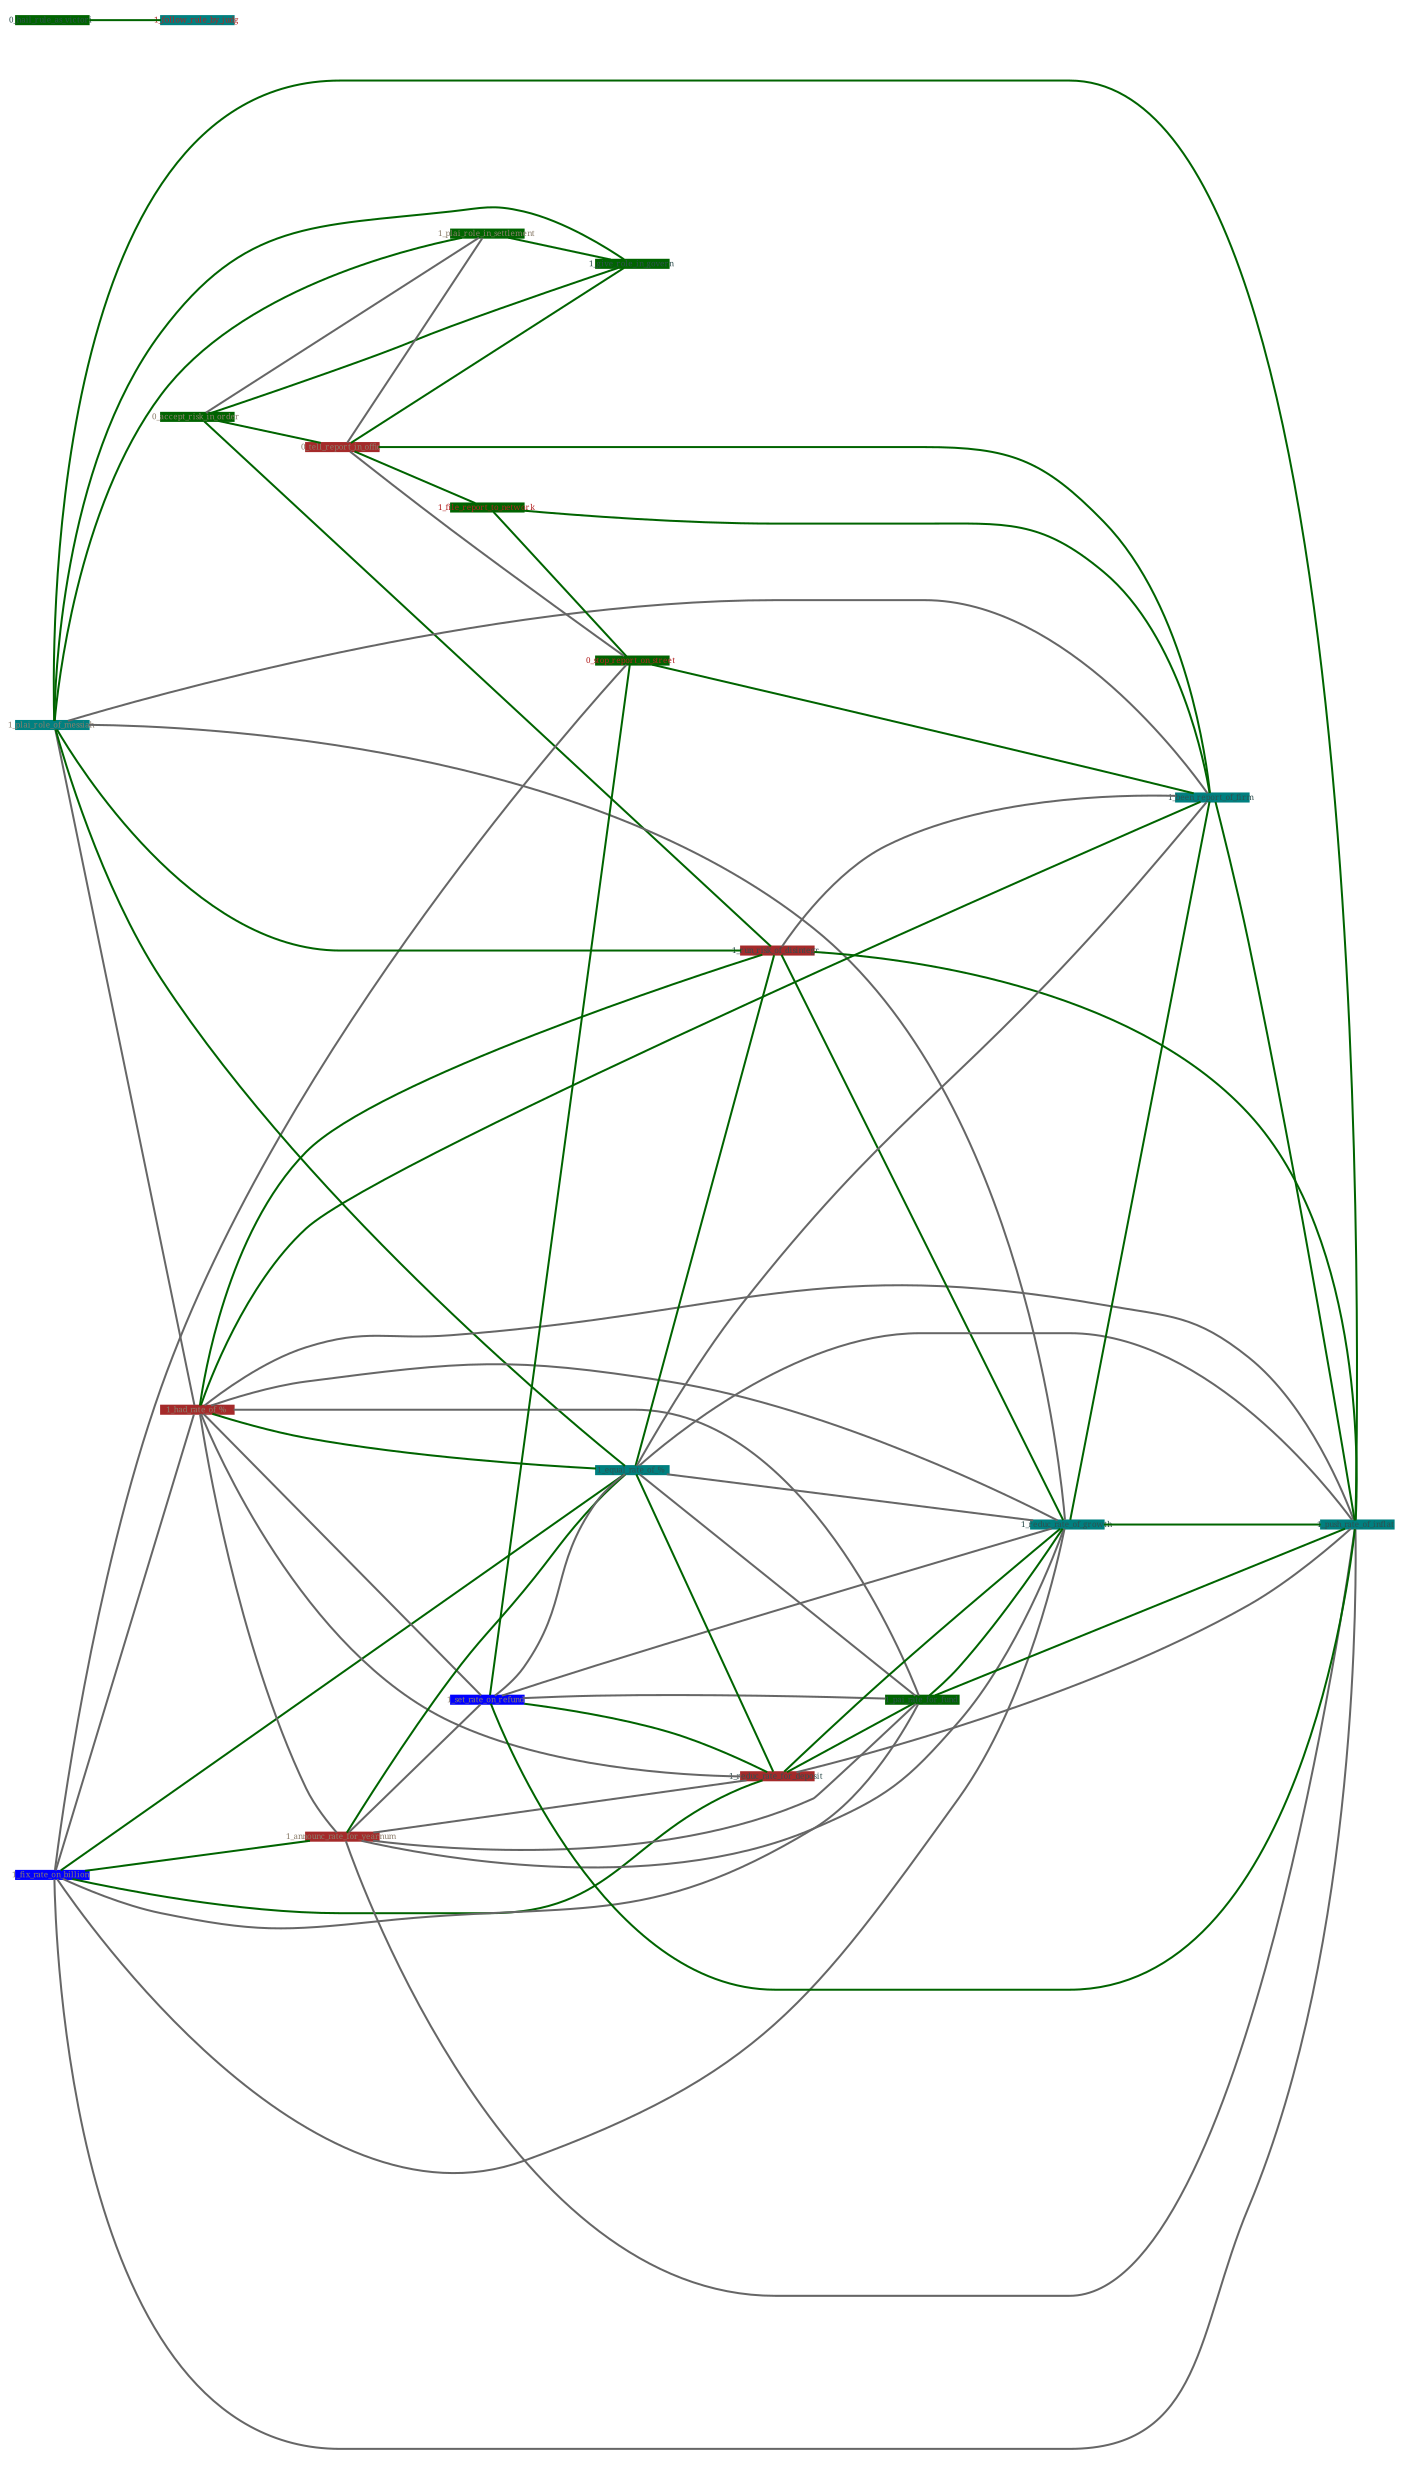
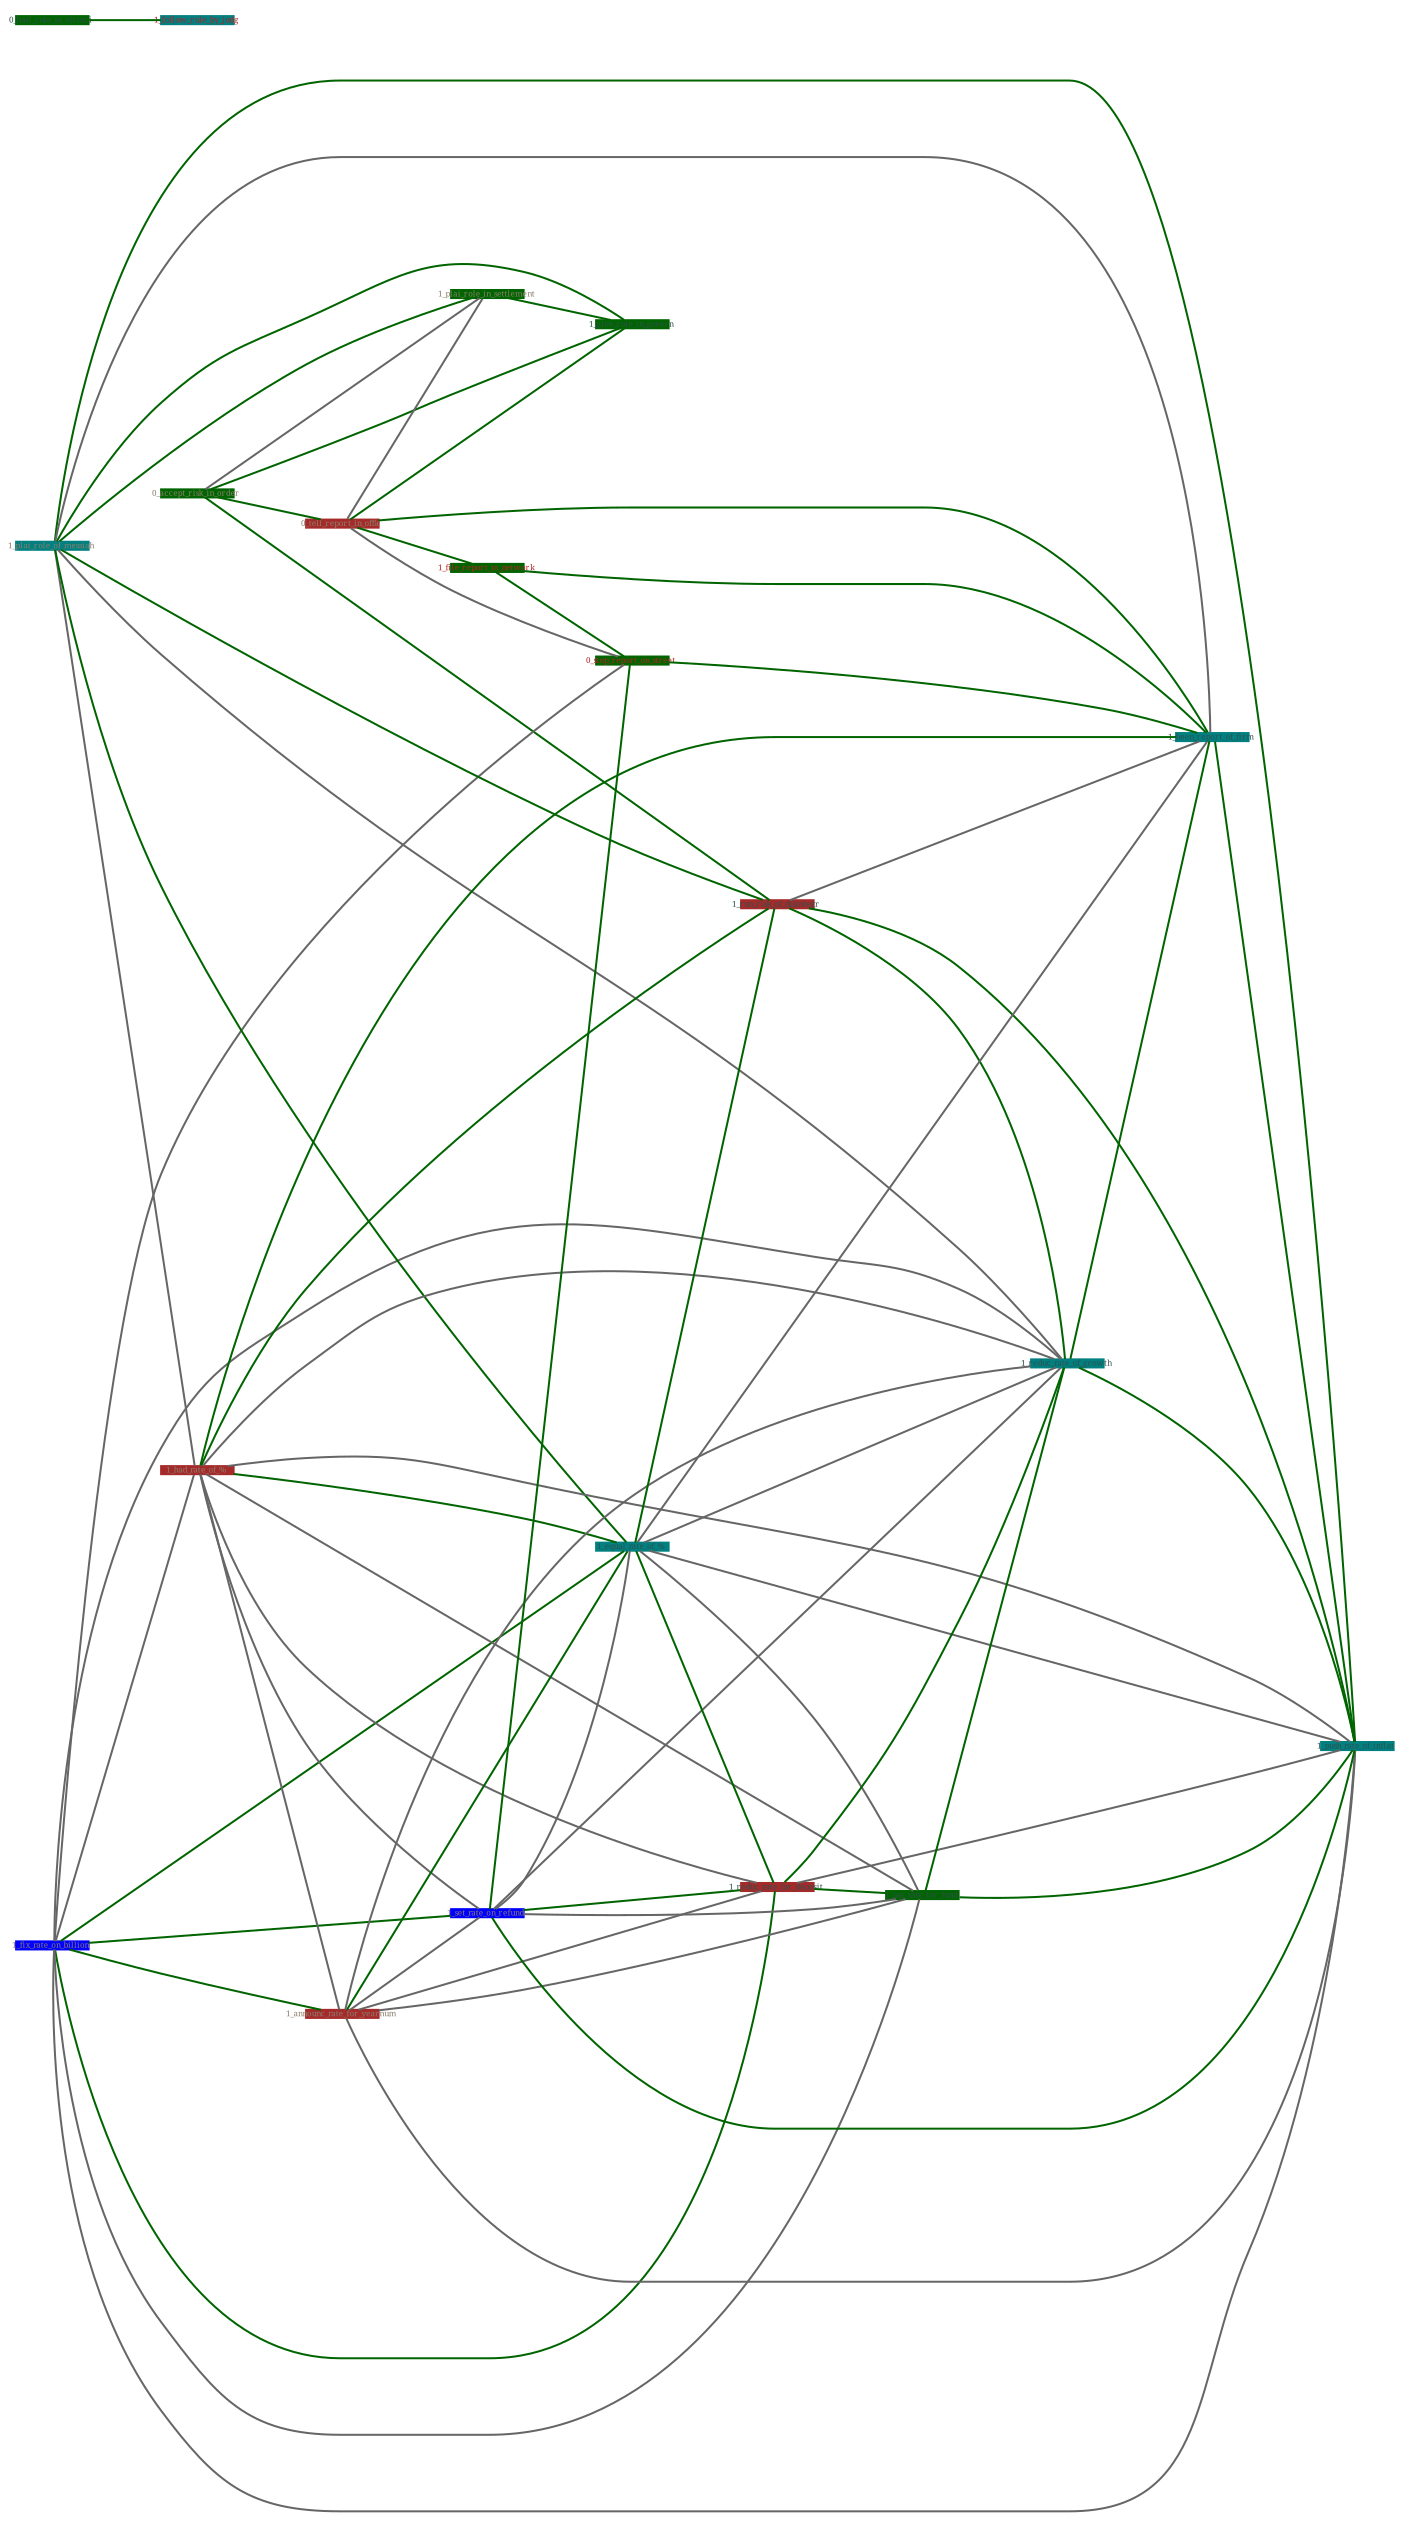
edge "1_set_rate_on_refund" -- "1_fix_rate_on_billion": added
